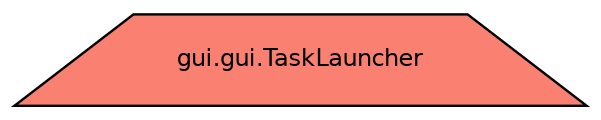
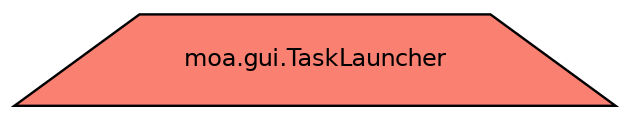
node "gui.gui.TaskLauncher": label "gui.gui.TaskLauncher" -> "moa.gui.TaskLauncher"
